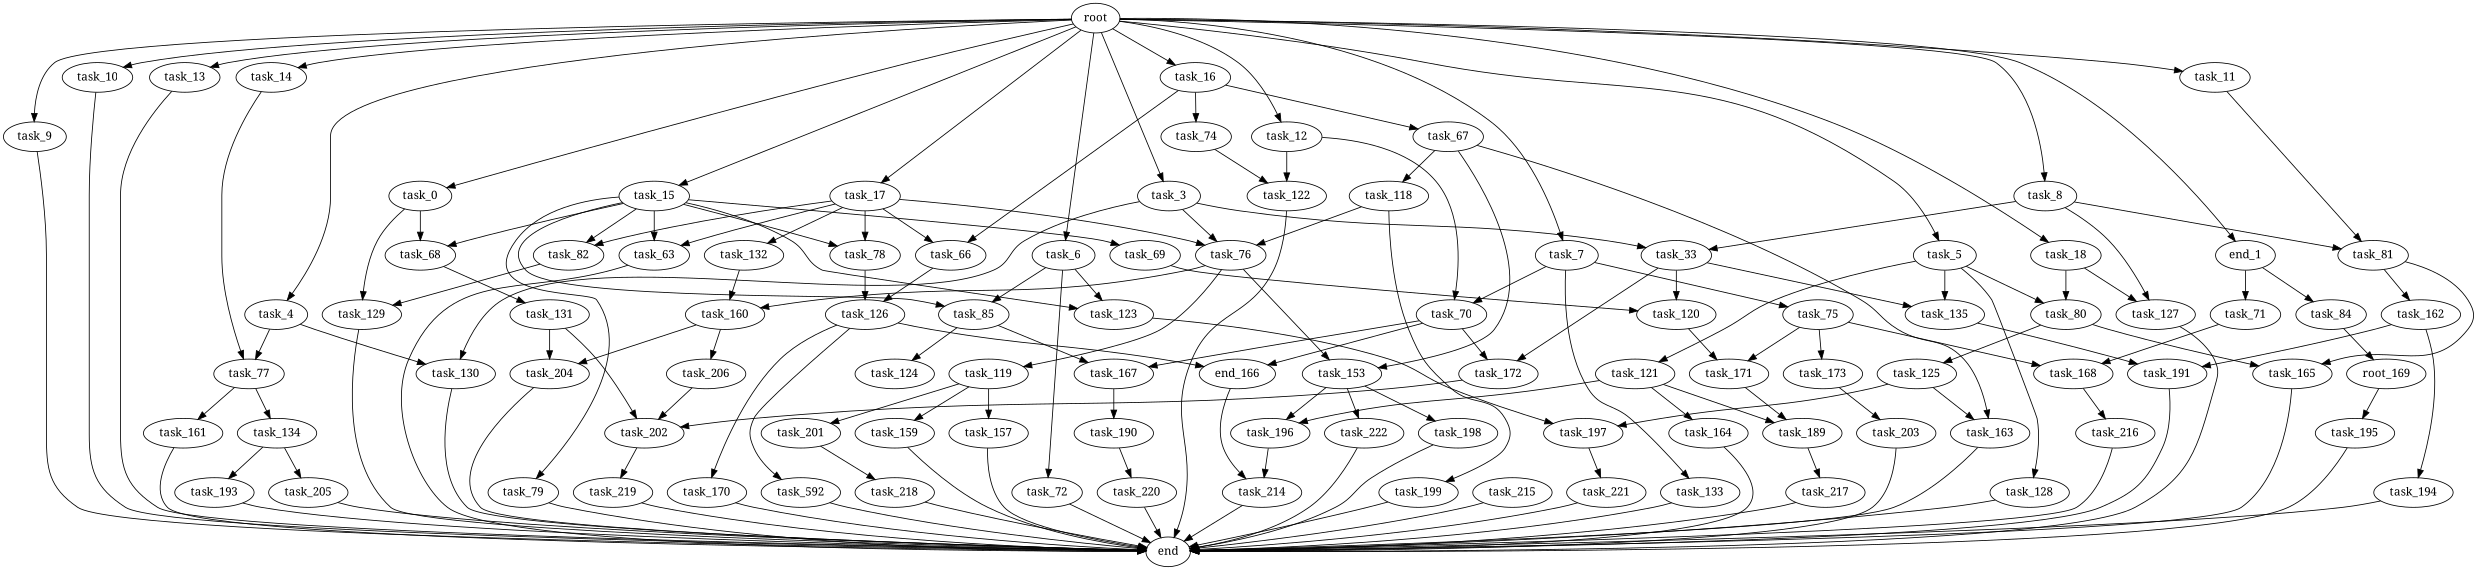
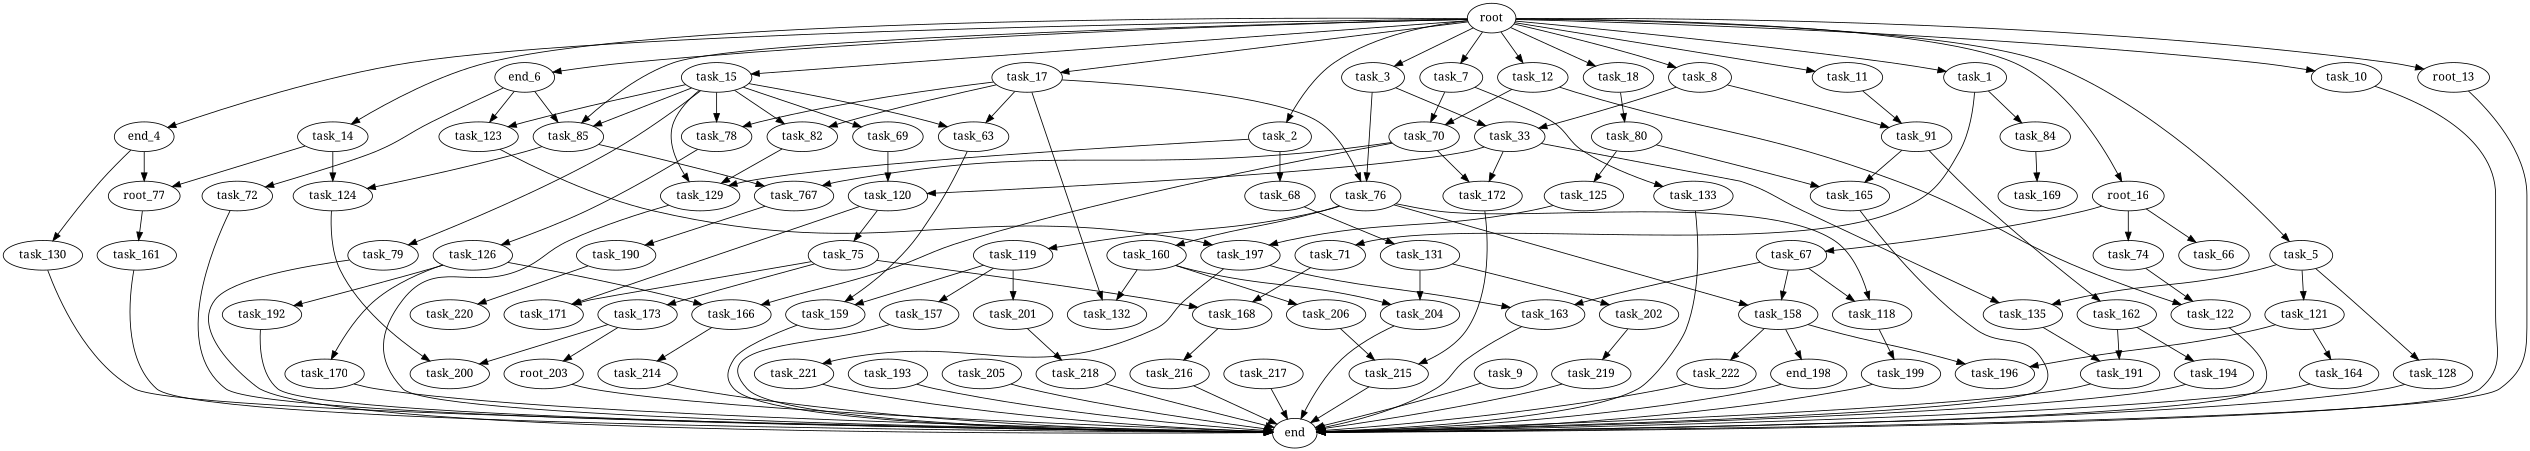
edge "root" -> "task_9": now "root" -> "task_85"
node "task_13": label "task_13" -> "root_13"
node "task_16": label "task_16" -> "root_16"
edge "task_14" -> "task_124": added
node "task_0": label "task_0" -> "task_2"
edge "task_17" -> "task_66": removed
edge "task_118" -> "task_76": reversed
edge "task_15" -> "task_68": now "task_15" -> "task_129"
node "task_6": label "task_6" -> "end_6"
node "end_1": label "end_1" -> "task_1"
node "task_81": label "task_81" -> "task_91"
edge "task_66" -> "task_126": removed
edge "task_3" -> "task_130": removed
edge "task_5" -> "task_80": removed
edge "task_7" -> "task_75": now "task_120" -> "task_75"
edge "task_132" -> "task_160": reversed
node "task_4": label "task_4" -> "end_4"
node "task_127": removed
node "task_77": label "task_77" -> "root_77"
node "task_200": added
node "task_167": label "task_167" -> "task_767"
node "end_166": label "end_166" -> "task_166"
node "task_153": label "task_153" -> "task_158"
node "root_169": label "root_169" -> "task_169"
edge "task_206" -> "task_202": now "task_206" -> "task_215"
edge "task_125" -> "task_163": now "task_197" -> "task_163"
edge "task_172" -> "task_202": now "task_172" -> "task_215"
node "task_134": removed
node "task_198": label "task_198" -> "end_198"
node "task_189": removed
node "task_203": label "task_203" -> "root_203"
node "task_195": removed
edge "task_196" -> "task_214": removed
node "task_592": label "task_592" -> "task_192"
edge "task_63" -> "end": now "task_63" -> "task_159"
edge "task_220" -> "end": removed
